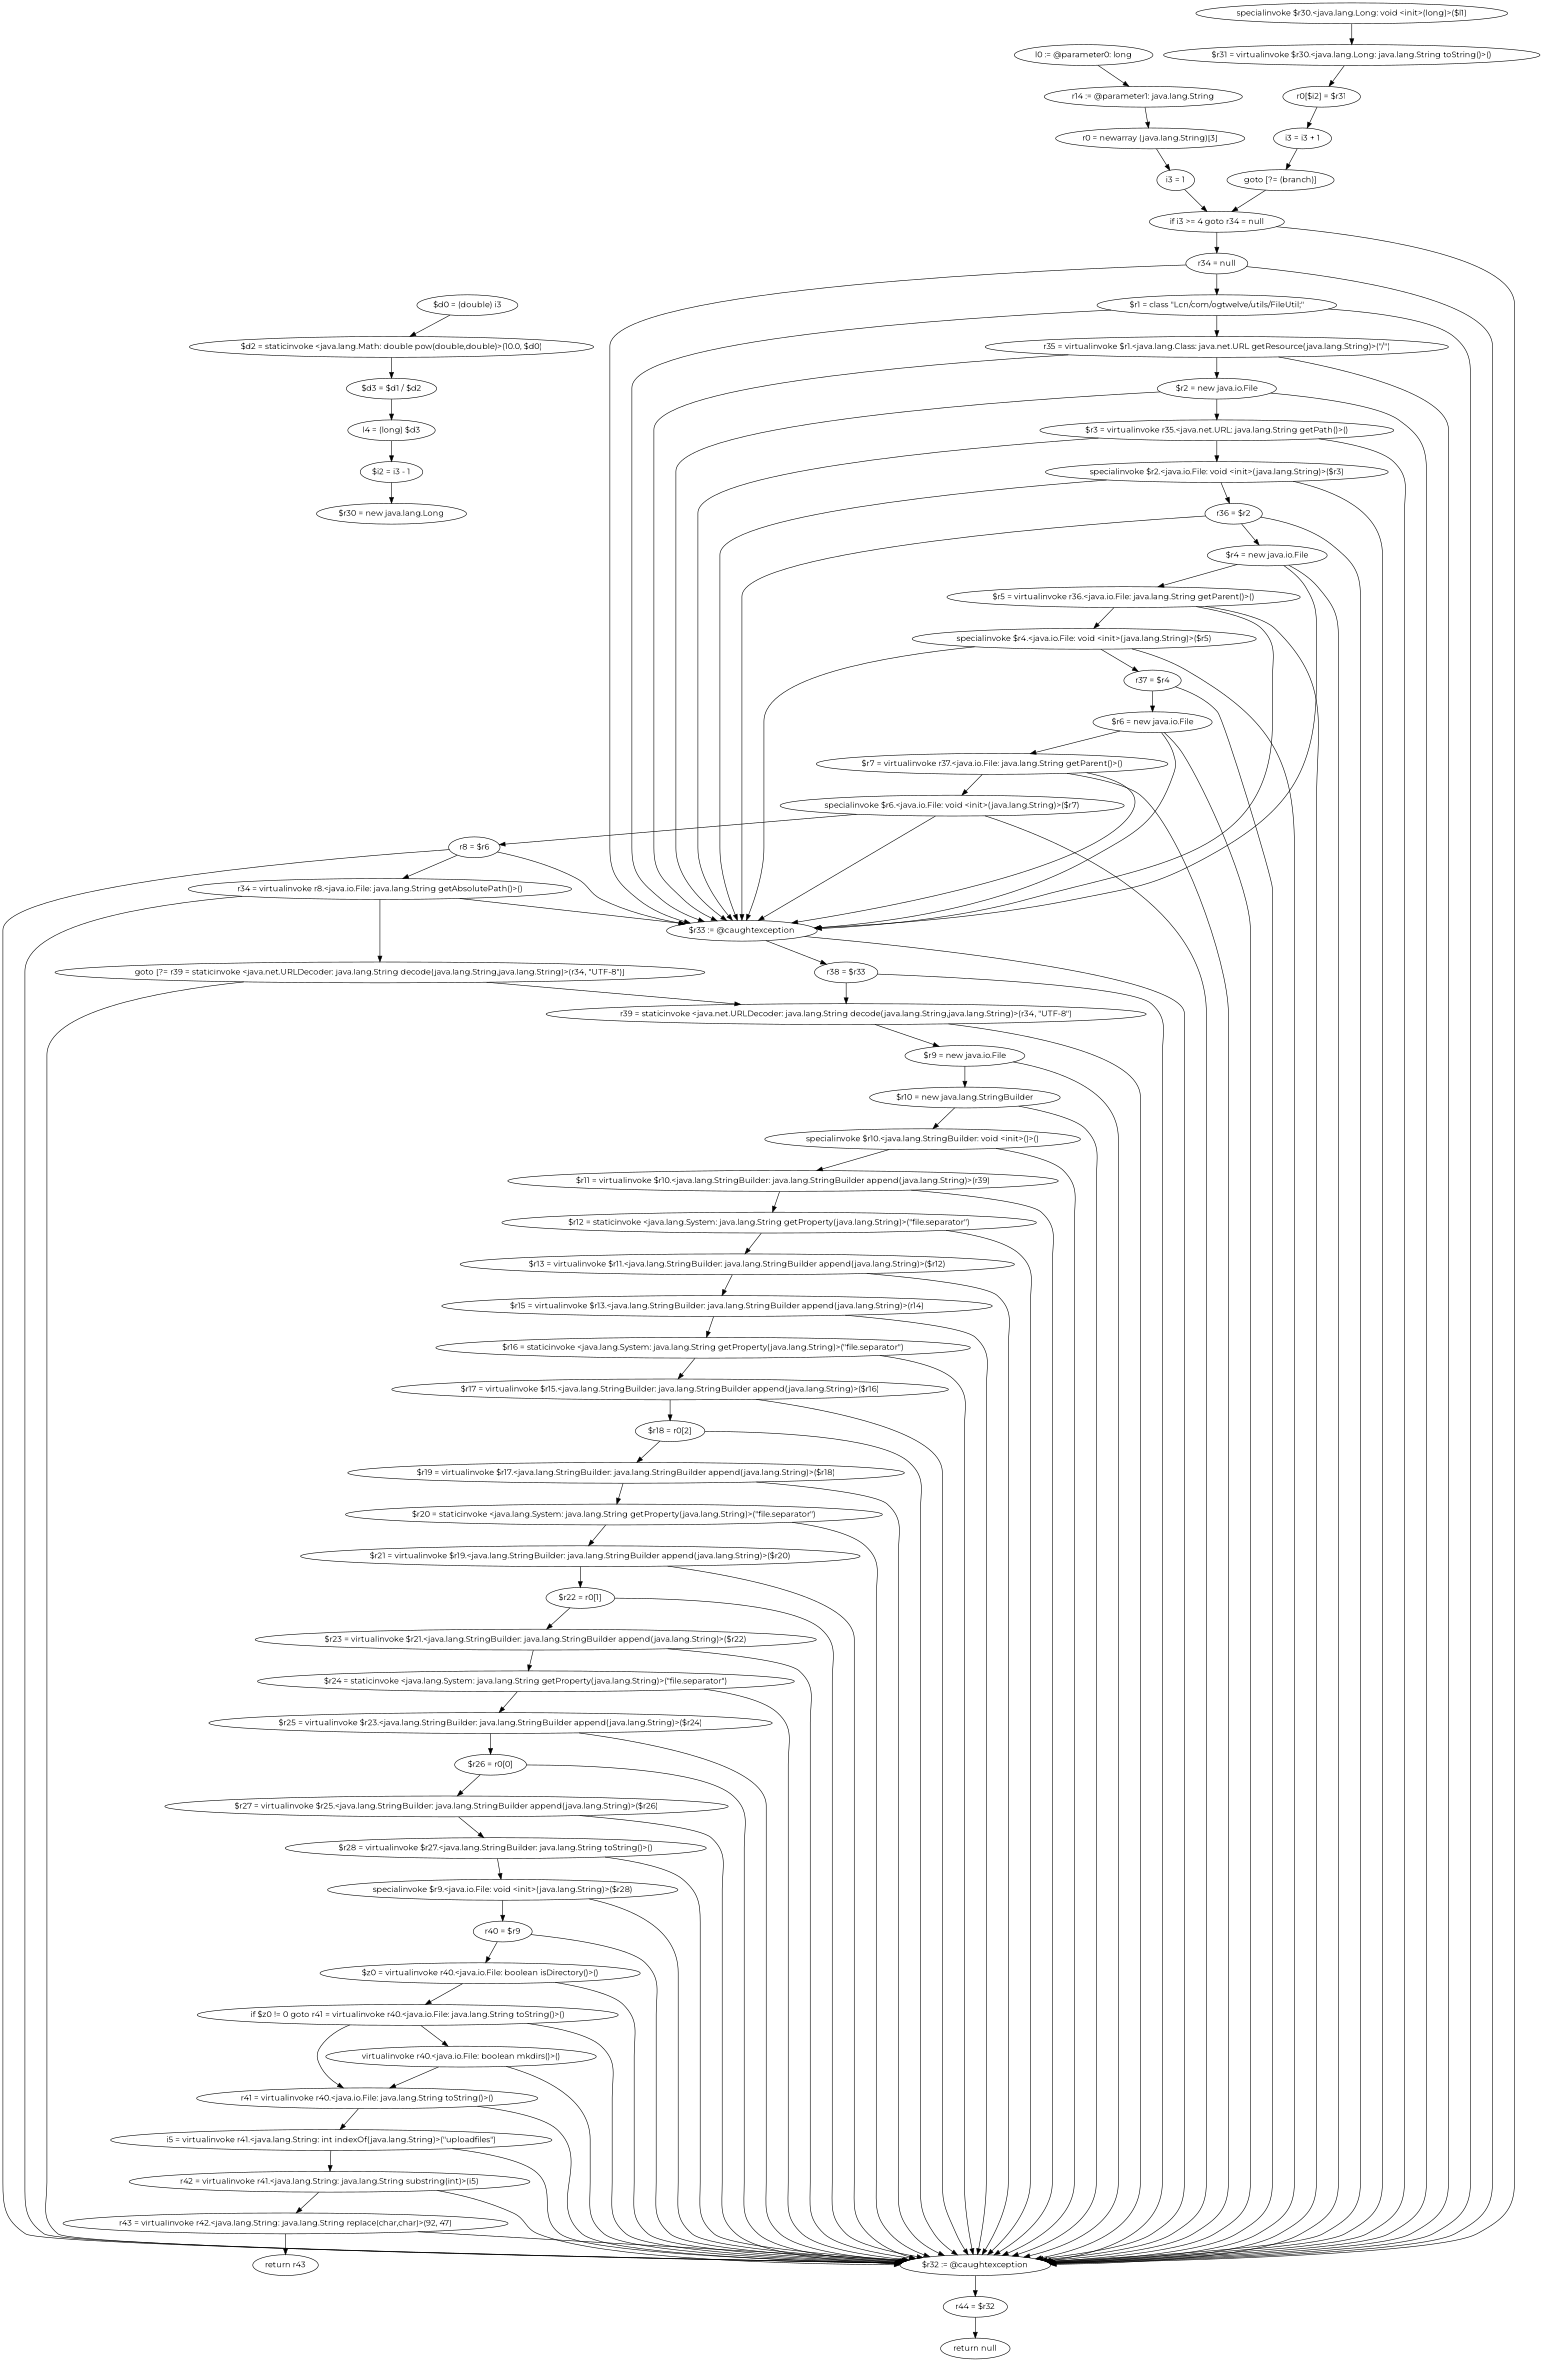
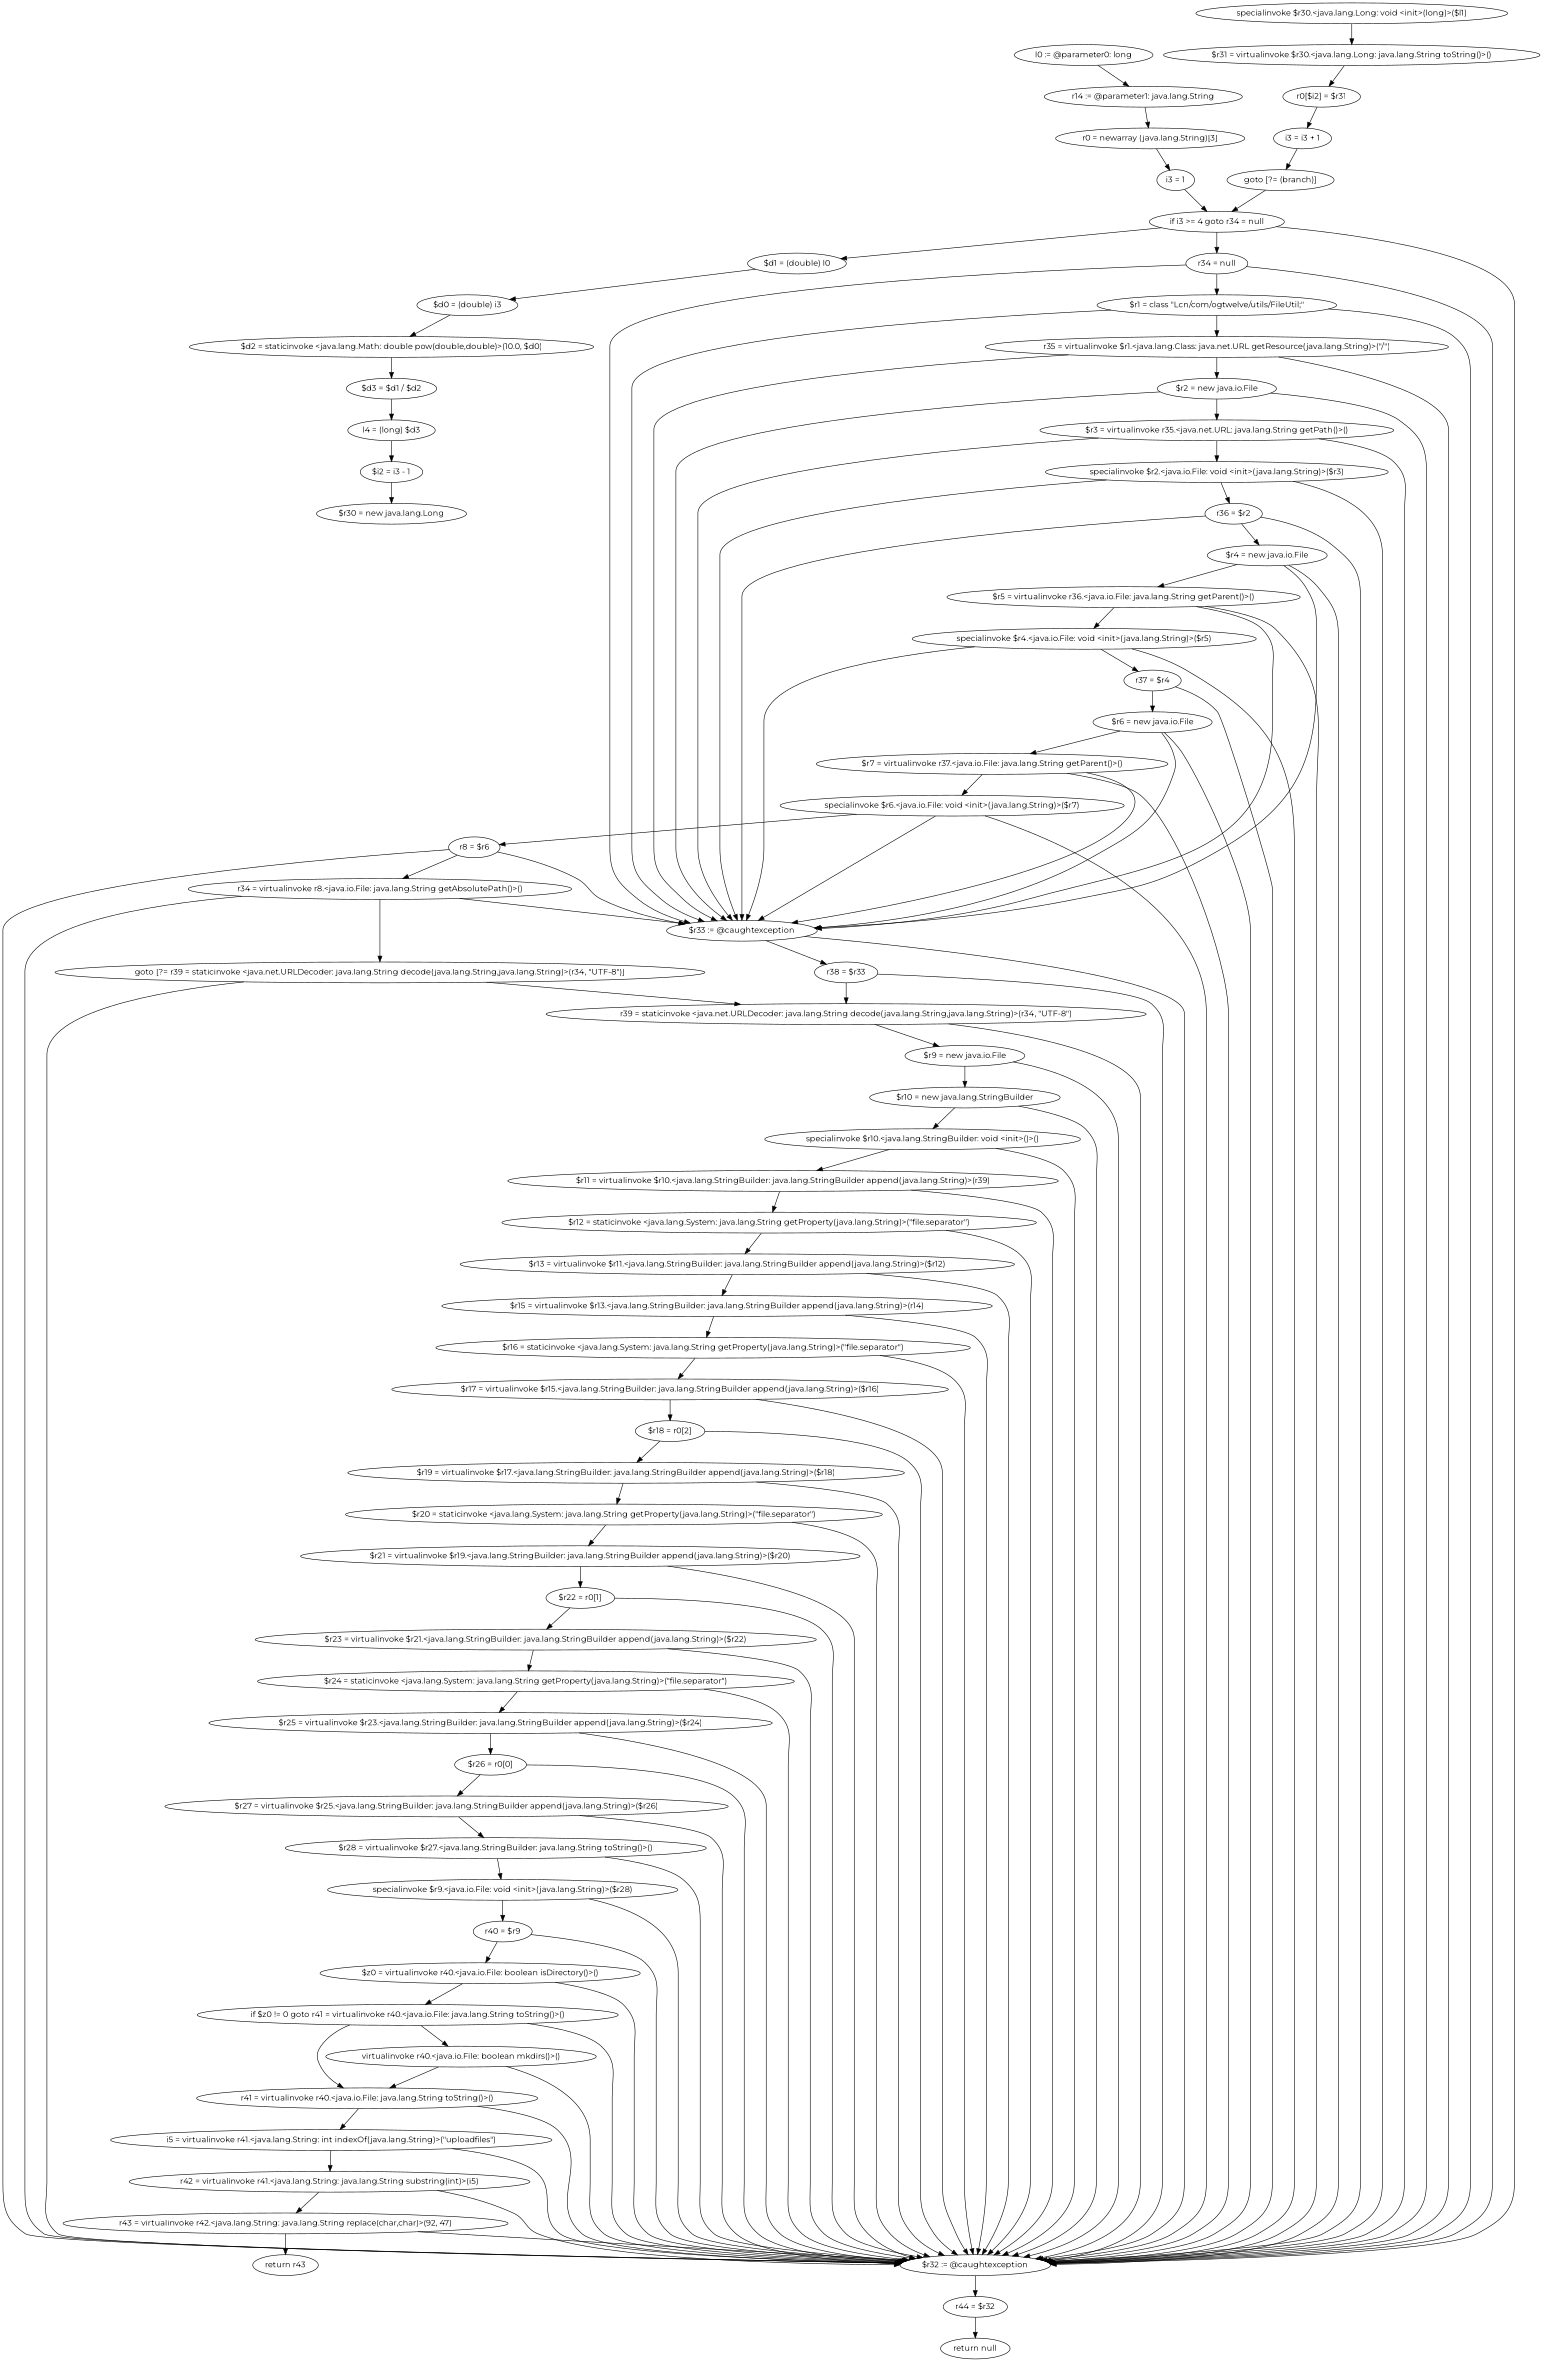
node "$d1 = (double) l0": added
